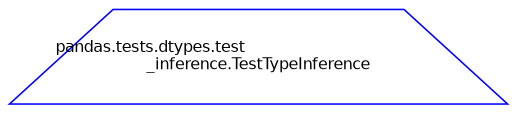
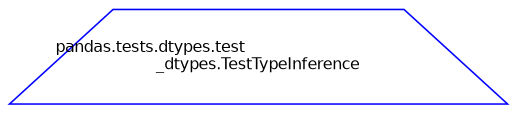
node "pandas.tests.dtypes.test _inference.TestTypeInference": label "pandas.tests.dtypes.test _inference.TestTypeInference" -> "pandas.tests.dtypes.test _dtypes.TestTypeInference"
